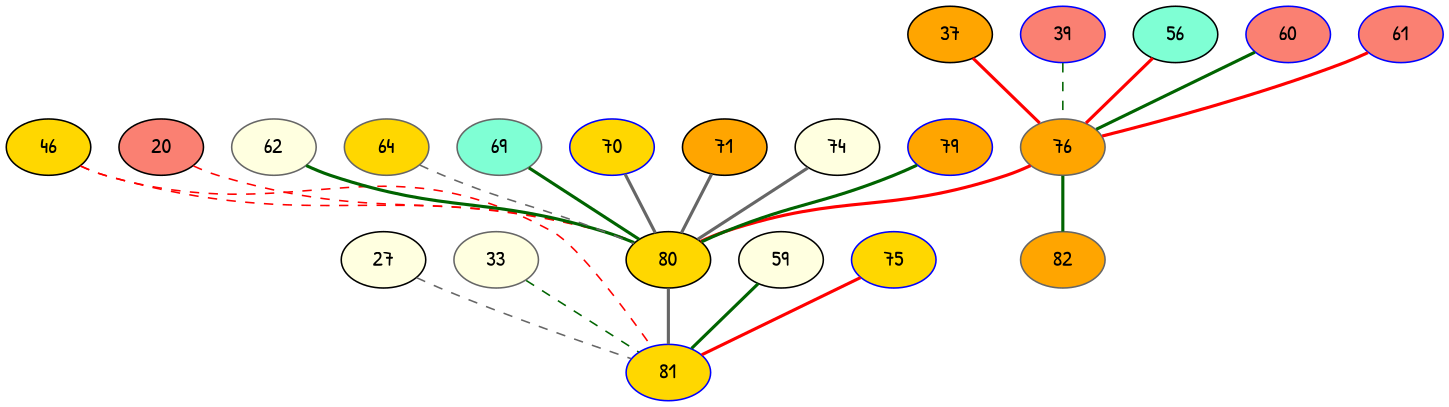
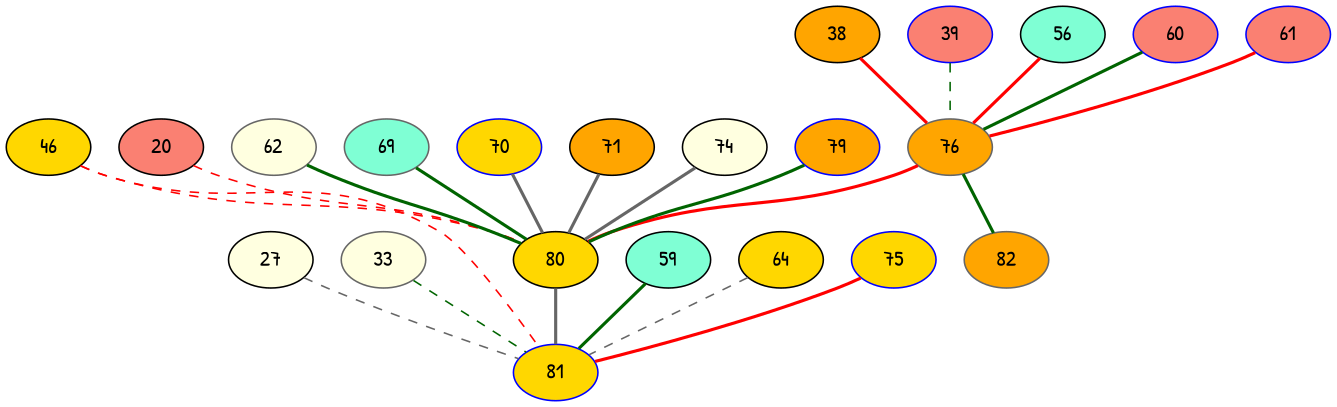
node "37": label "37" -> "38"
node "64": color gray40 -> black
edge "64" -- "80": now "64" -- "81"
node "59": fillcolor lightyellow -> aquamarine
